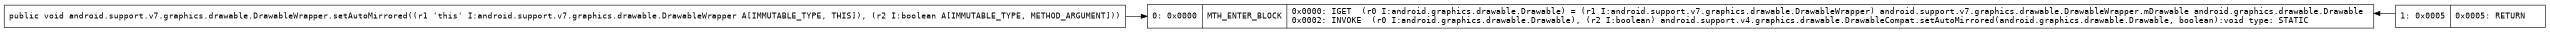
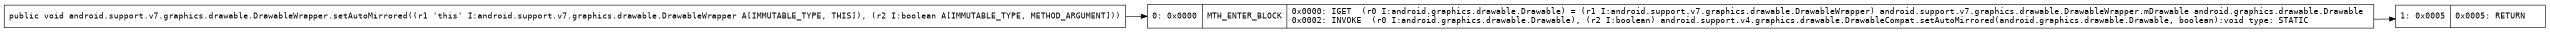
edge "1: 0x0005" -> "0: 0x0000": reversed
